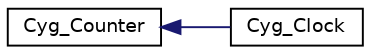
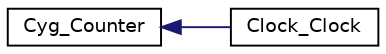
node "Cyg_Clock": label "Cyg_Clock" -> "Clock_Clock"
